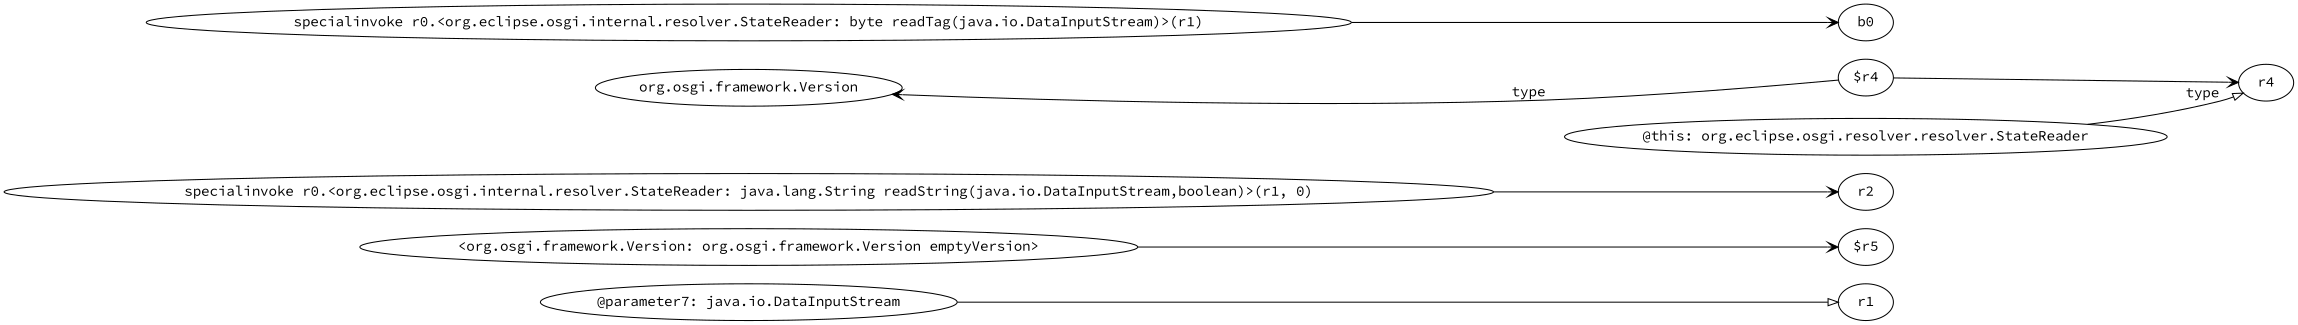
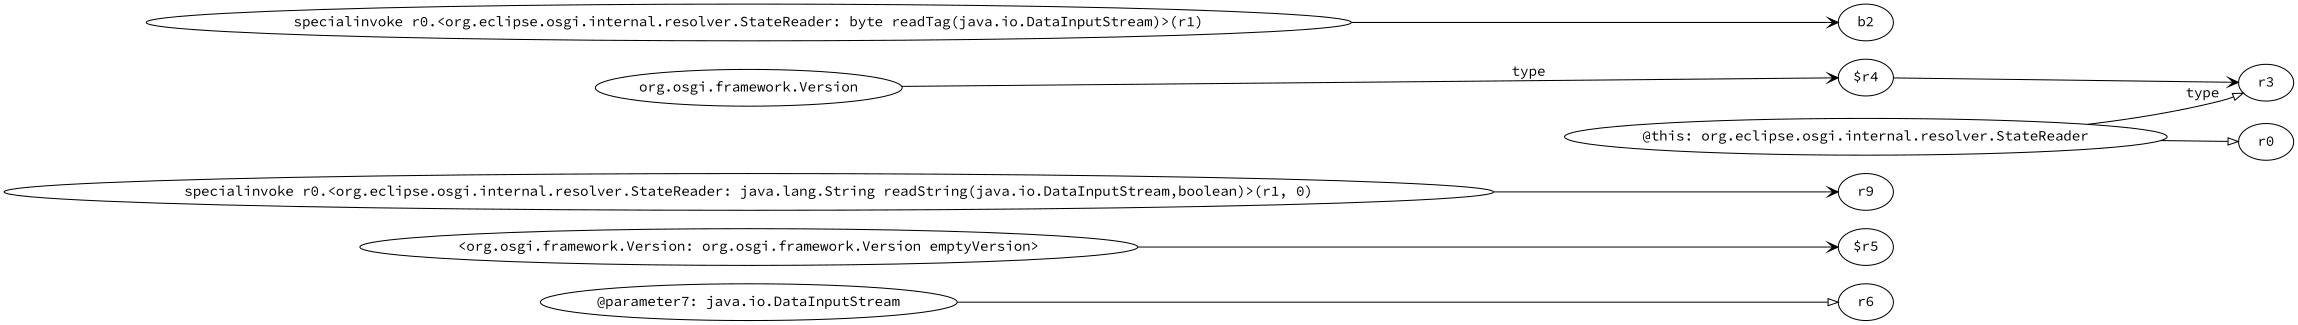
node "b0": label "b0" -> "b2"
node "r4": label "r4" -> "r3"
edge "$r4" -> "org.osgi.framework.Version": reversed
node "@this: org.eclipse.osgi.resolver.resolver.StateReader": label "@this: org.eclipse.osgi.resolver.resolver.StateReader" -> "@this: org.eclipse.osgi.internal.resolver.StateReader"
node "r0": added
node "r2": label "r2" -> "r9"
node "r1": label "r1" -> "r6"
